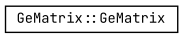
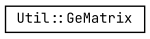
node "GeMatrix::GeMatrix": label "GeMatrix::GeMatrix" -> "Util::GeMatrix"
